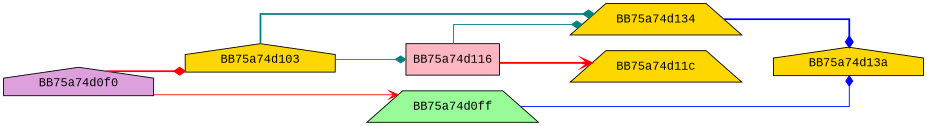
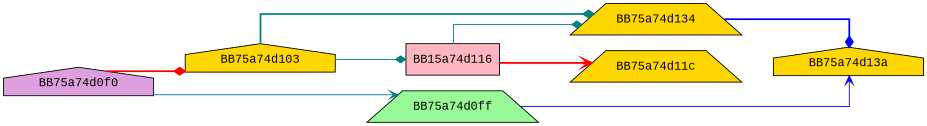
node "BB75a74d116": label "BB75a74d116" -> "BB15a74d116"
edge "BB75a74d0f0" -> "BB75a74d0ff": color red -> teal
edge "BB75a74d0ff" -> "BB75a74d13a": arrowhead diamond -> vee
